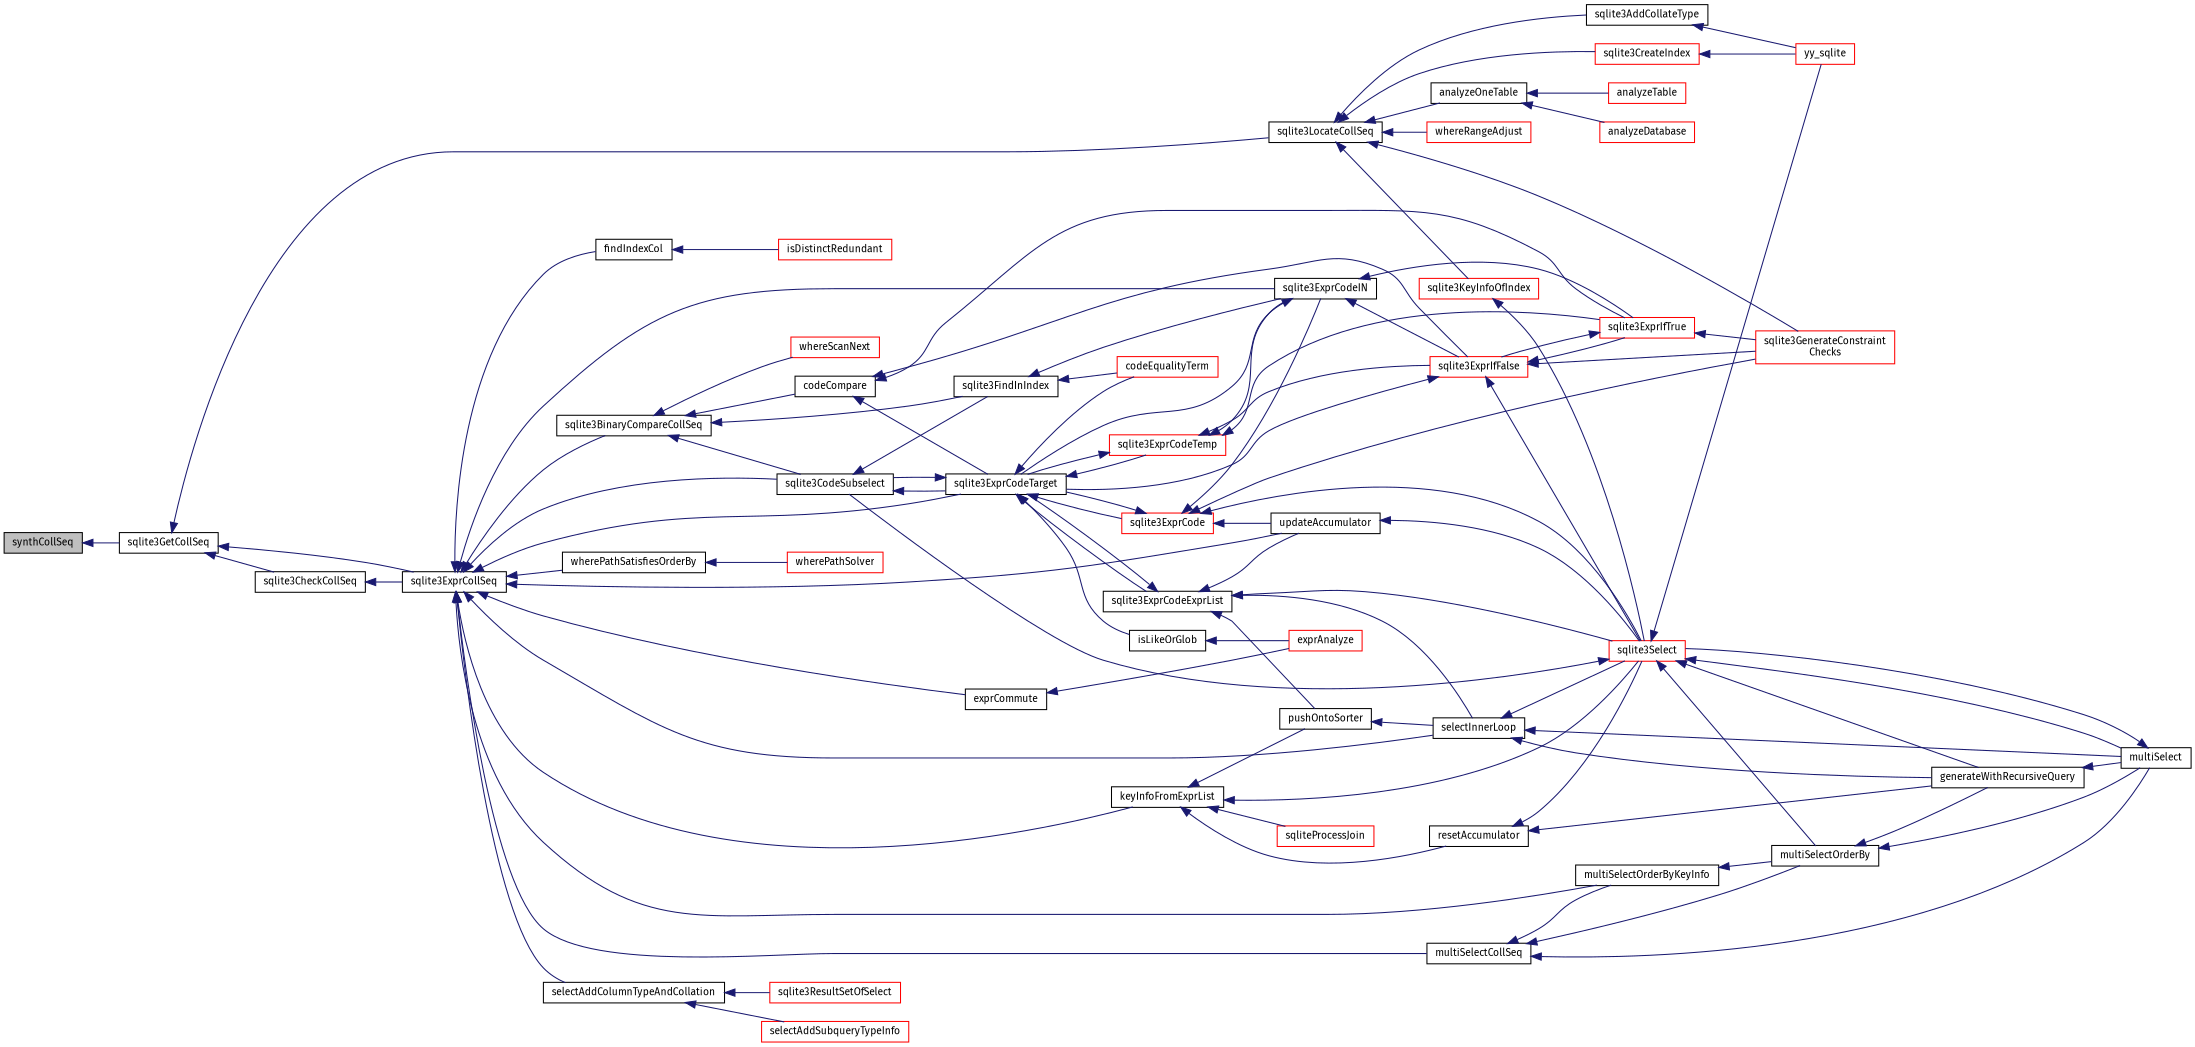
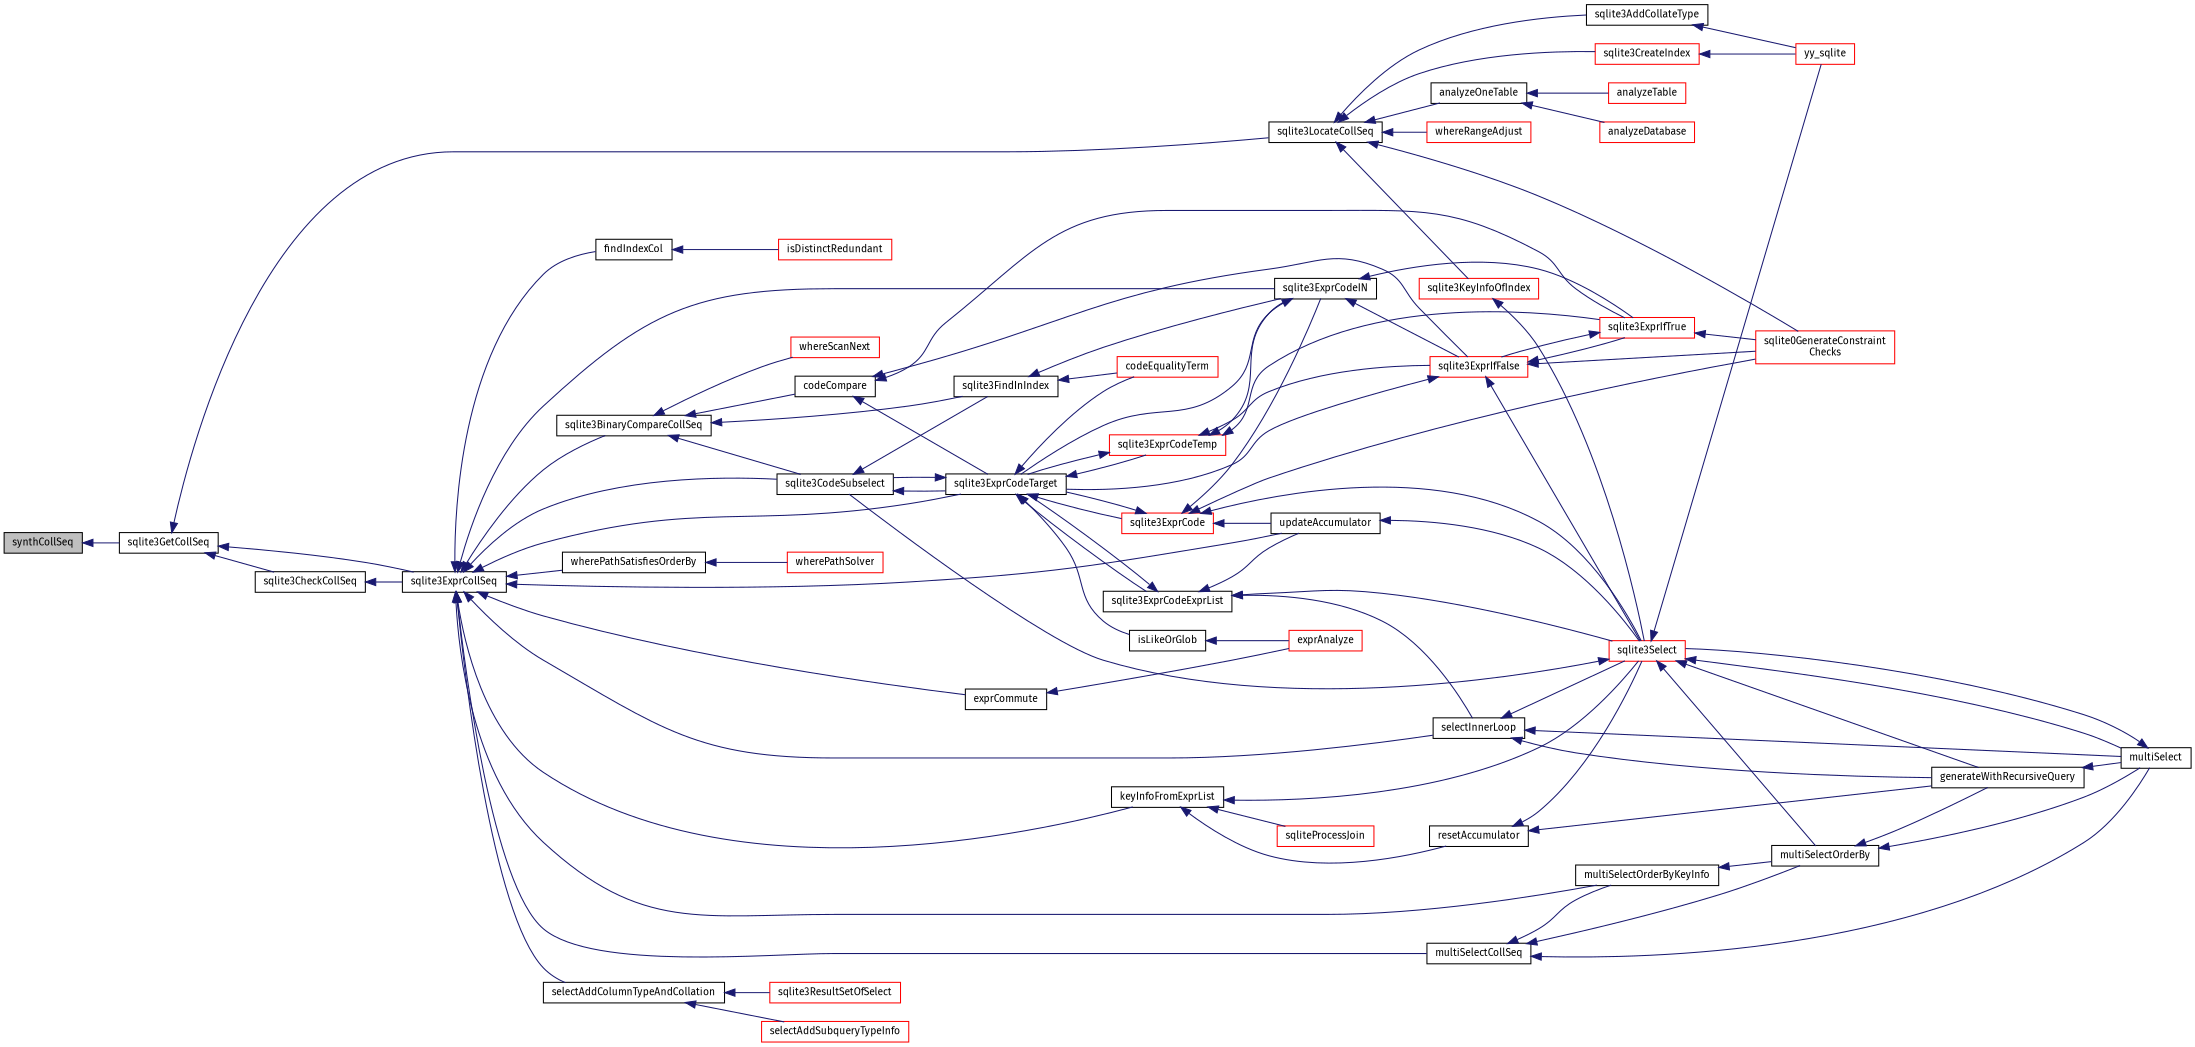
node "sqlite3GenerateConstraint Checks": label "sqlite3GenerateConstraint Checks" -> "sqlite0GenerateConstraint Checks"
node "pushOntoSorter": removed
